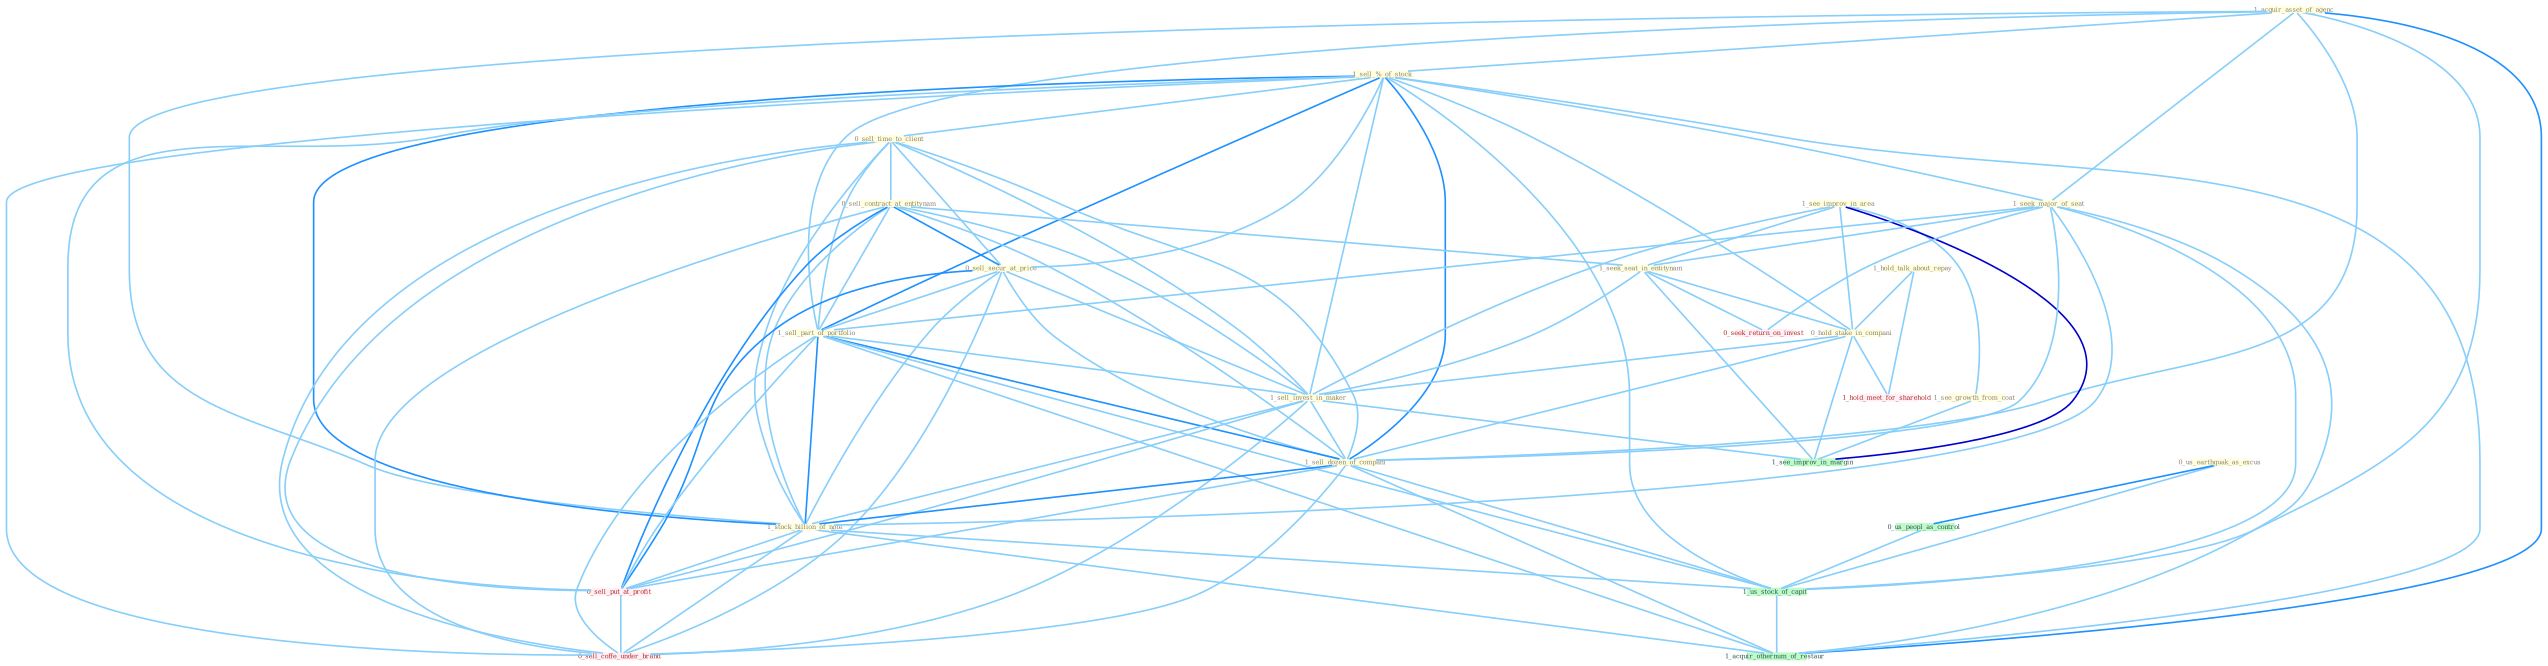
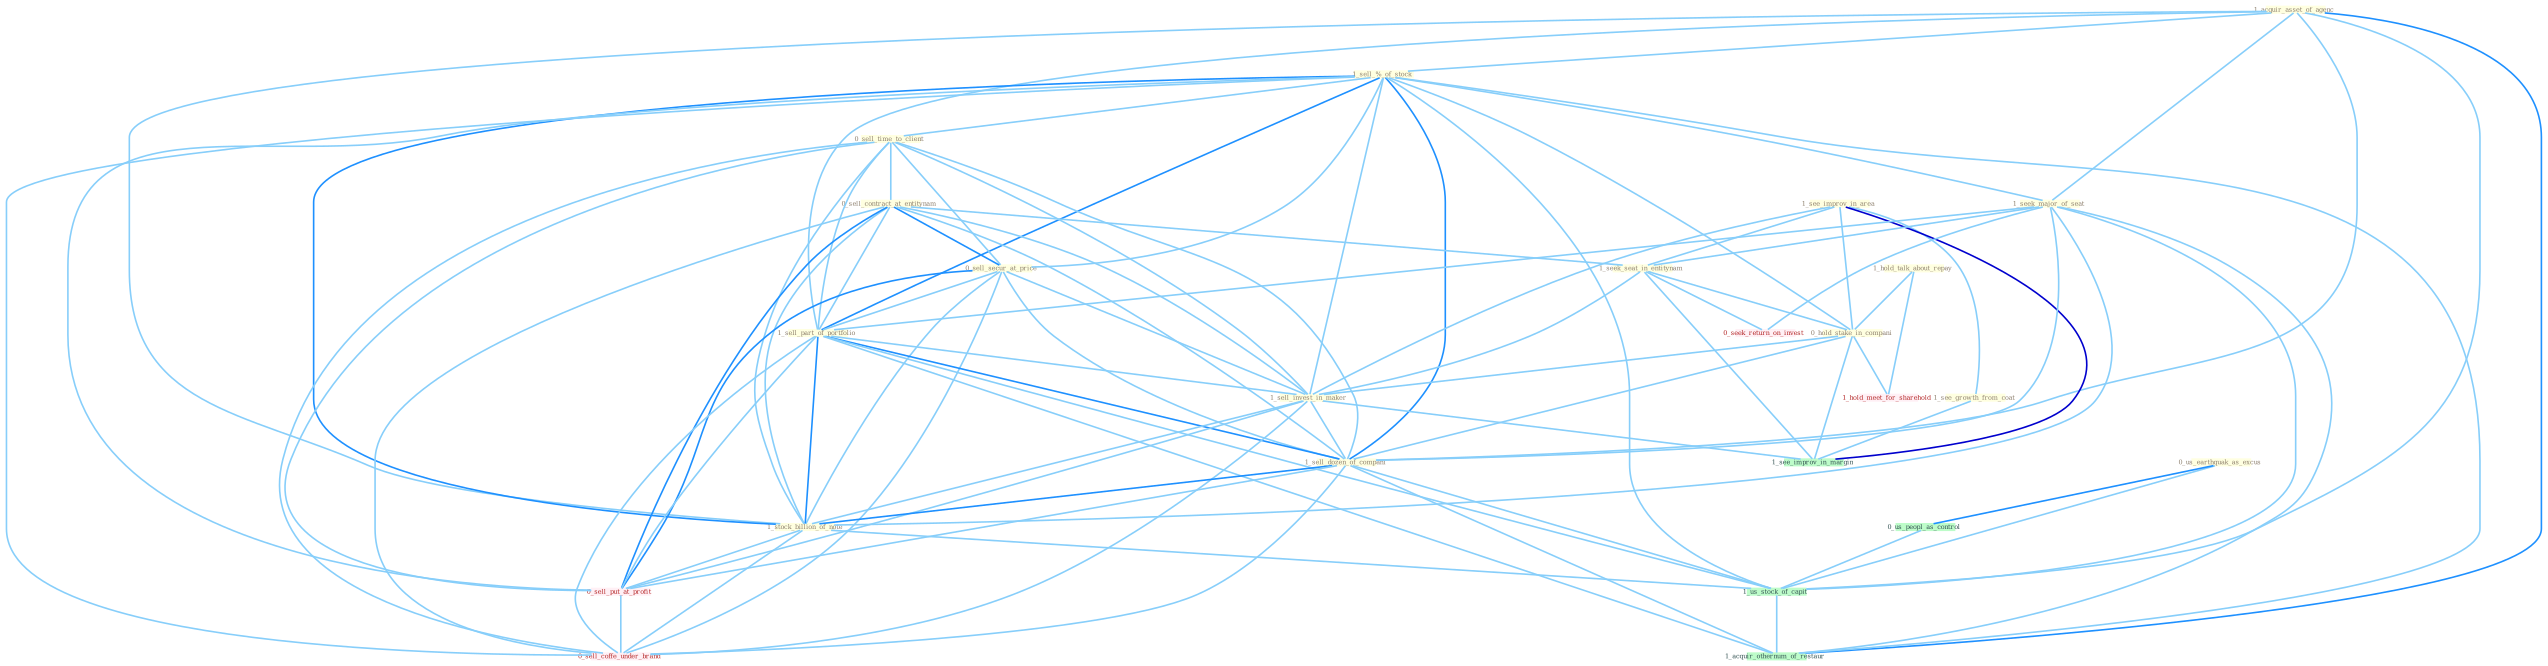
edge "1_stock_billion_of_note" -- "1_acquir_othernum_of_restaur": removed
